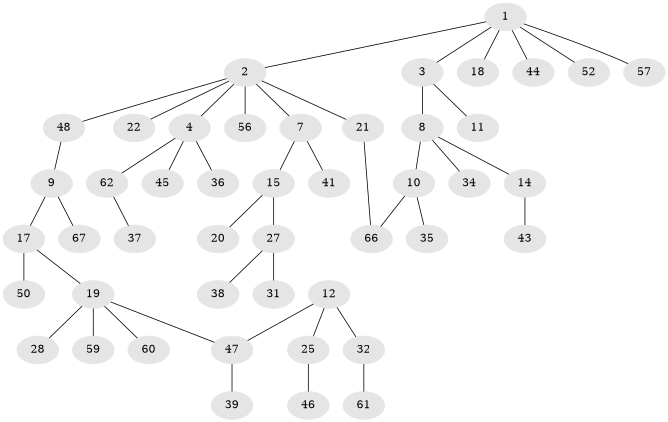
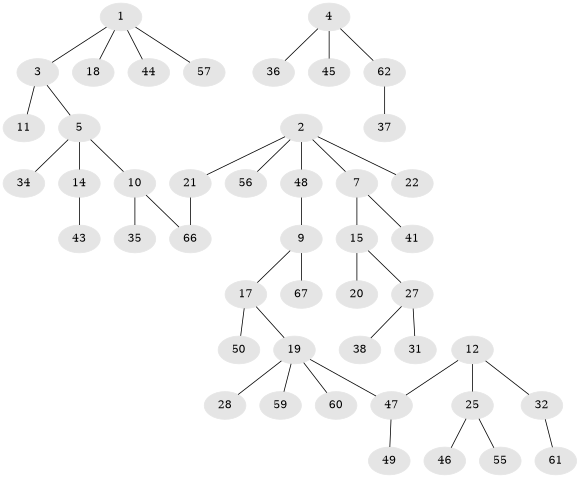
edge "1" -- "2": removed
node "52": removed
edge "2" -- "4": removed
node "8": label "8" -> "5"
node "39": label "39" -> "49"
node "55": added
